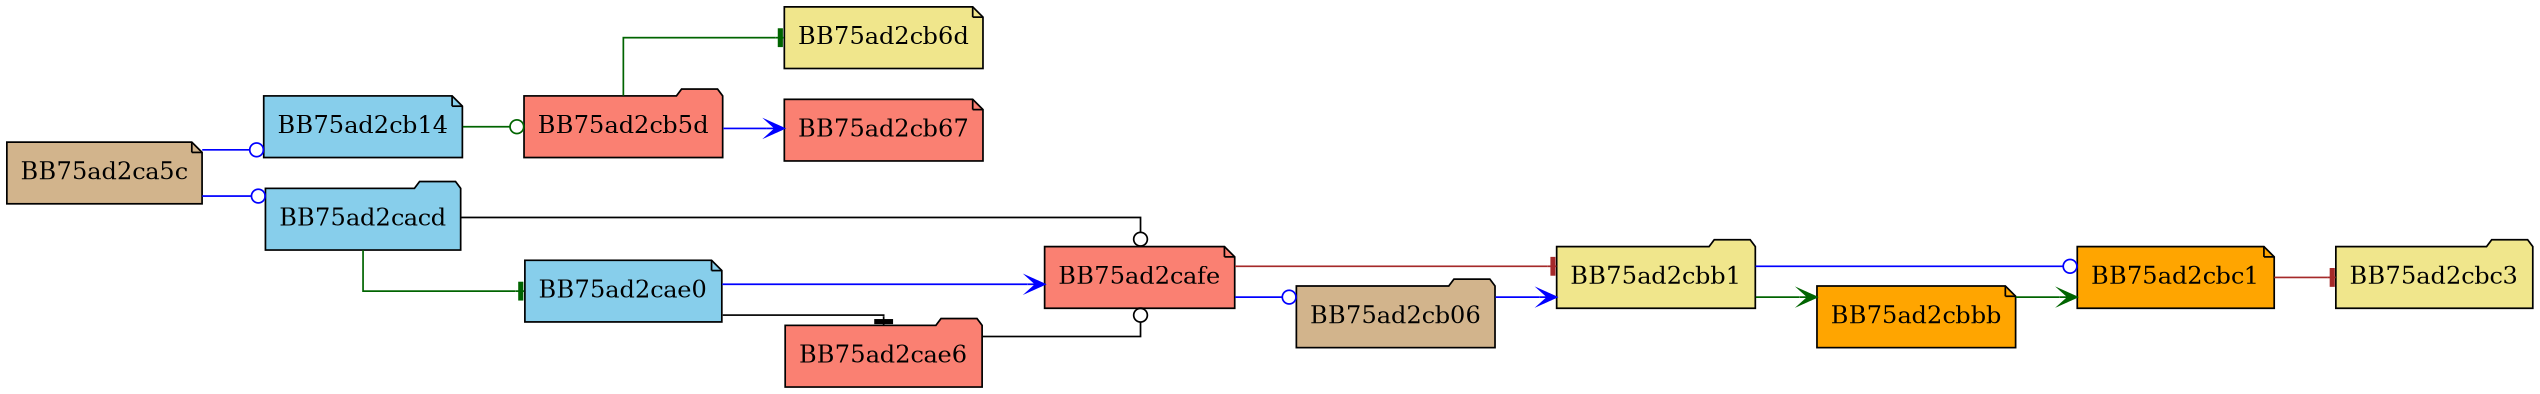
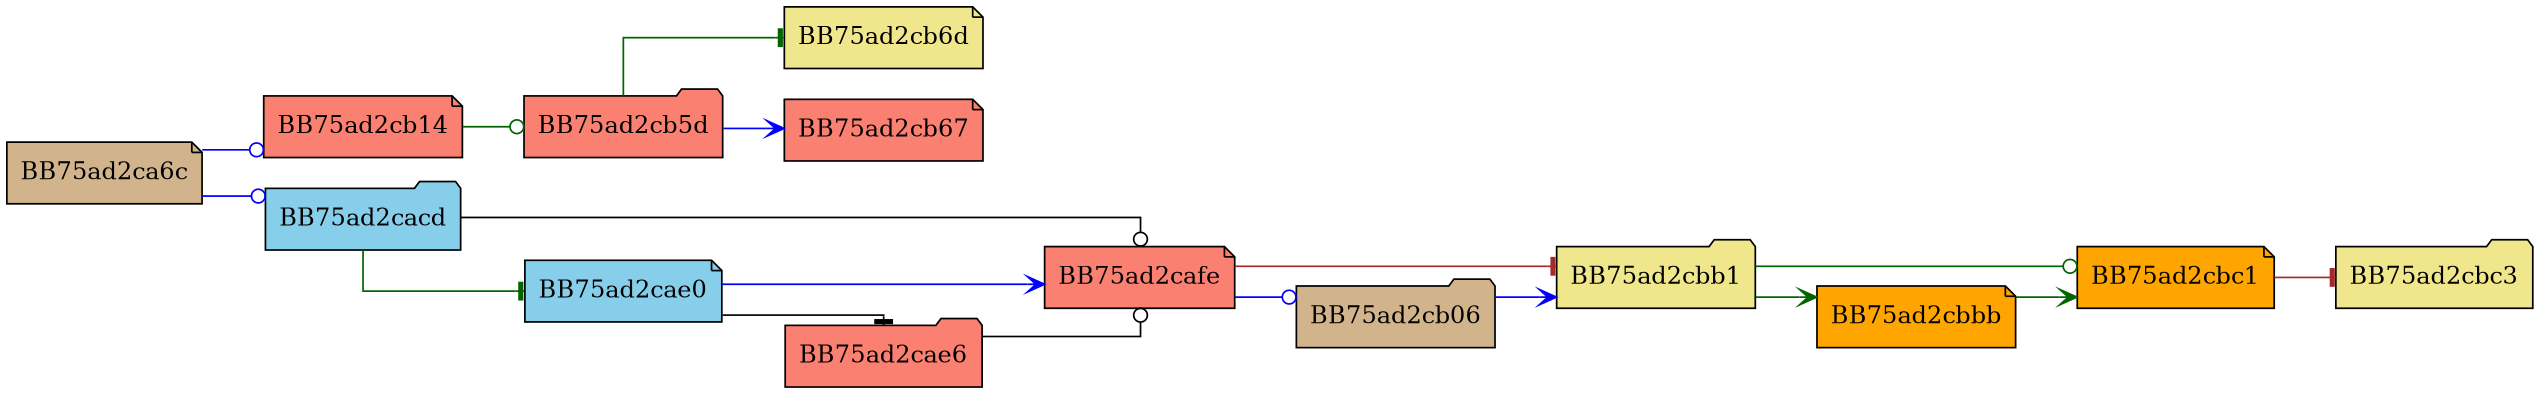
node "BB75ad2cb14": fillcolor skyblue -> salmon
node "BB75ad2ca5c": label "BB75ad2ca5c" -> "BB75ad2ca6c"
edge "BB75ad2cbb1" -> "BB75ad2cbc1": color blue -> darkgreen
